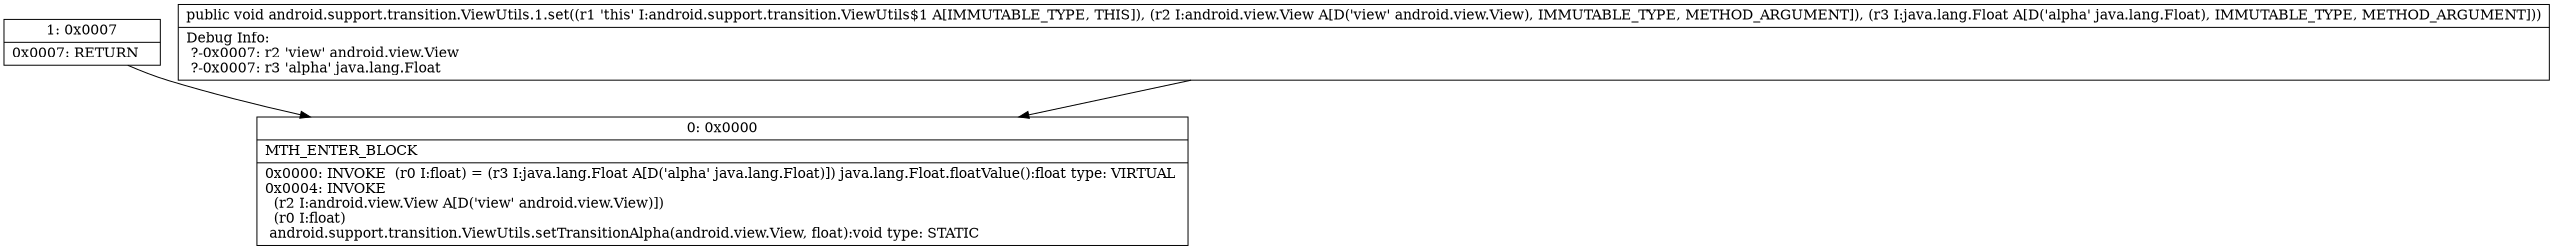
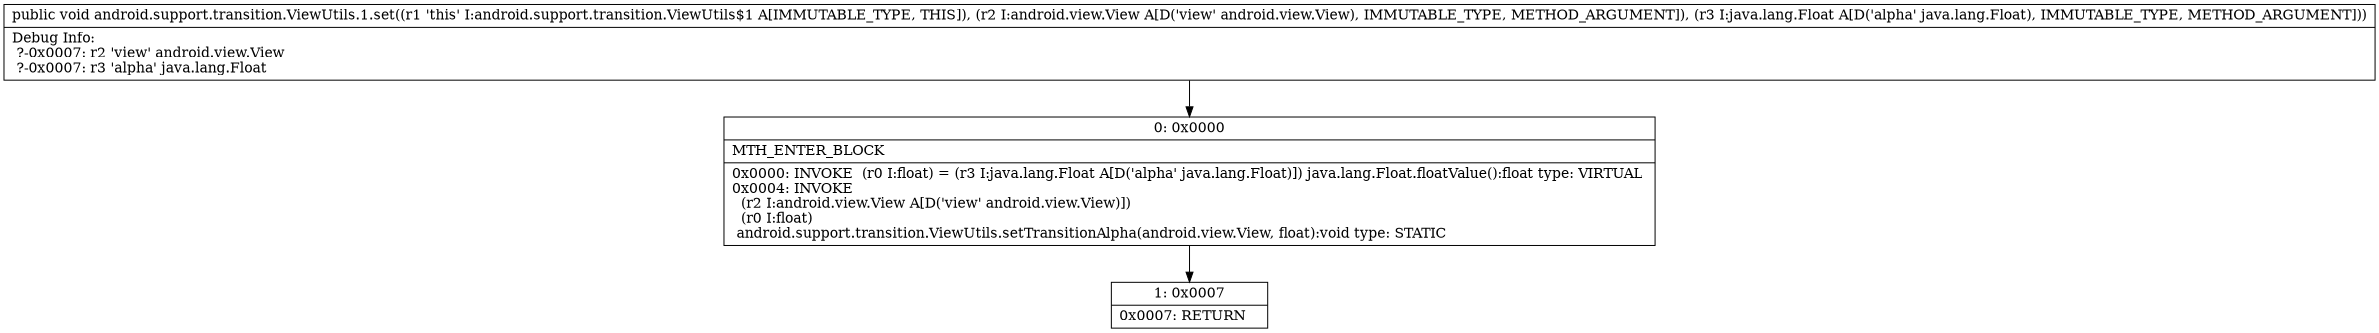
edge "1: 0x0007" -> "0: 0x0000": reversed
